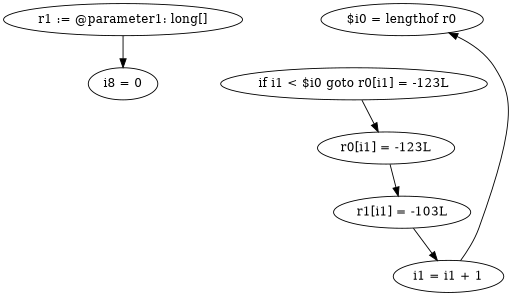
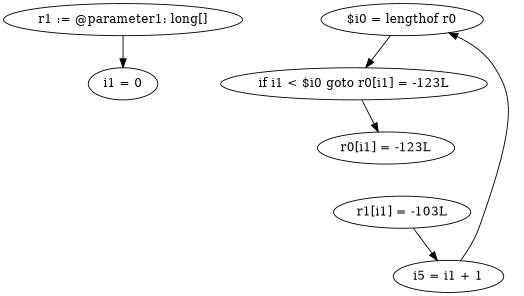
edge "$i0 = lengthof r0" -> "if i1 < $i0 goto r0[i1] = -123L": added
node "i8 = 0": label "i8 = 0" -> "i1 = 0"
edge "r0[i1] = -123L" -> "r1[i1] = -103L": removed
node "i1 = i1 + 1": label "i1 = i1 + 1" -> "i5 = i1 + 1"
